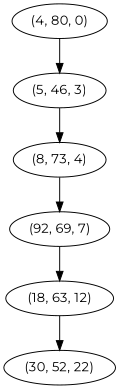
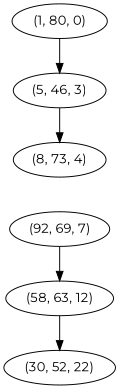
node "(4, 80, 0)": label "(4, 80, 0)" -> "(1, 80, 0)"
edge "(8, 73, 4)" -> "(92, 69, 7)": removed
node "(18, 63, 12)": label "(18, 63, 12)" -> "(58, 63, 12)"
